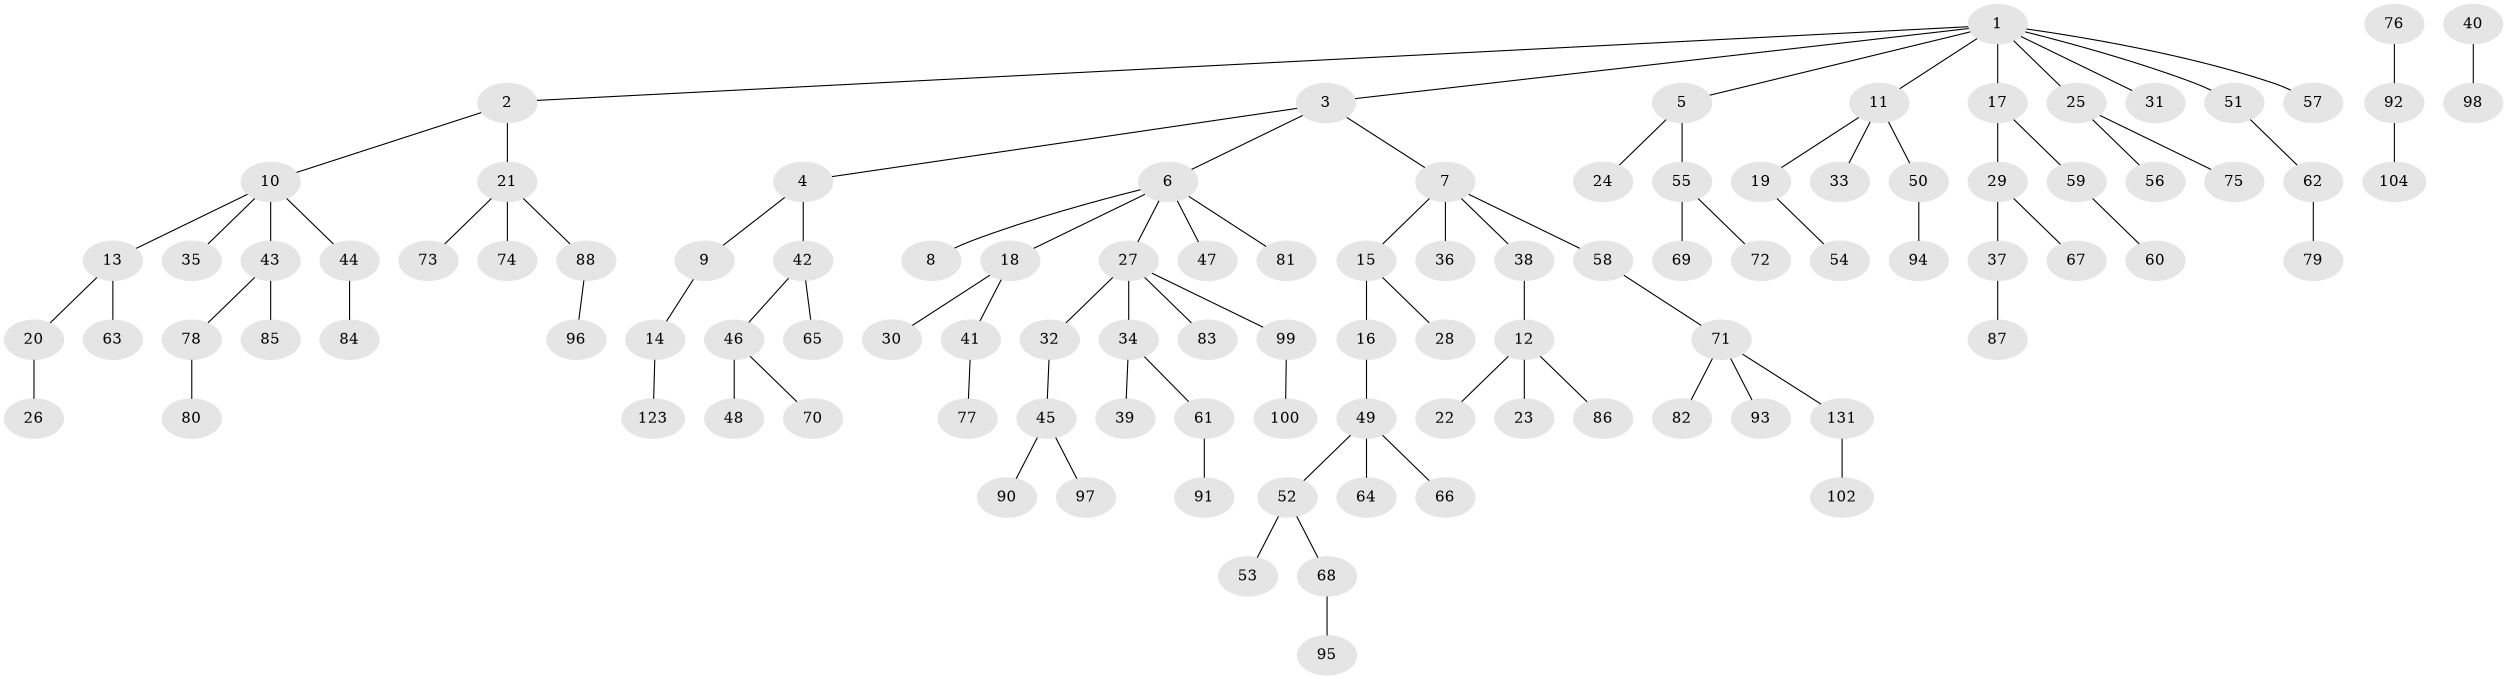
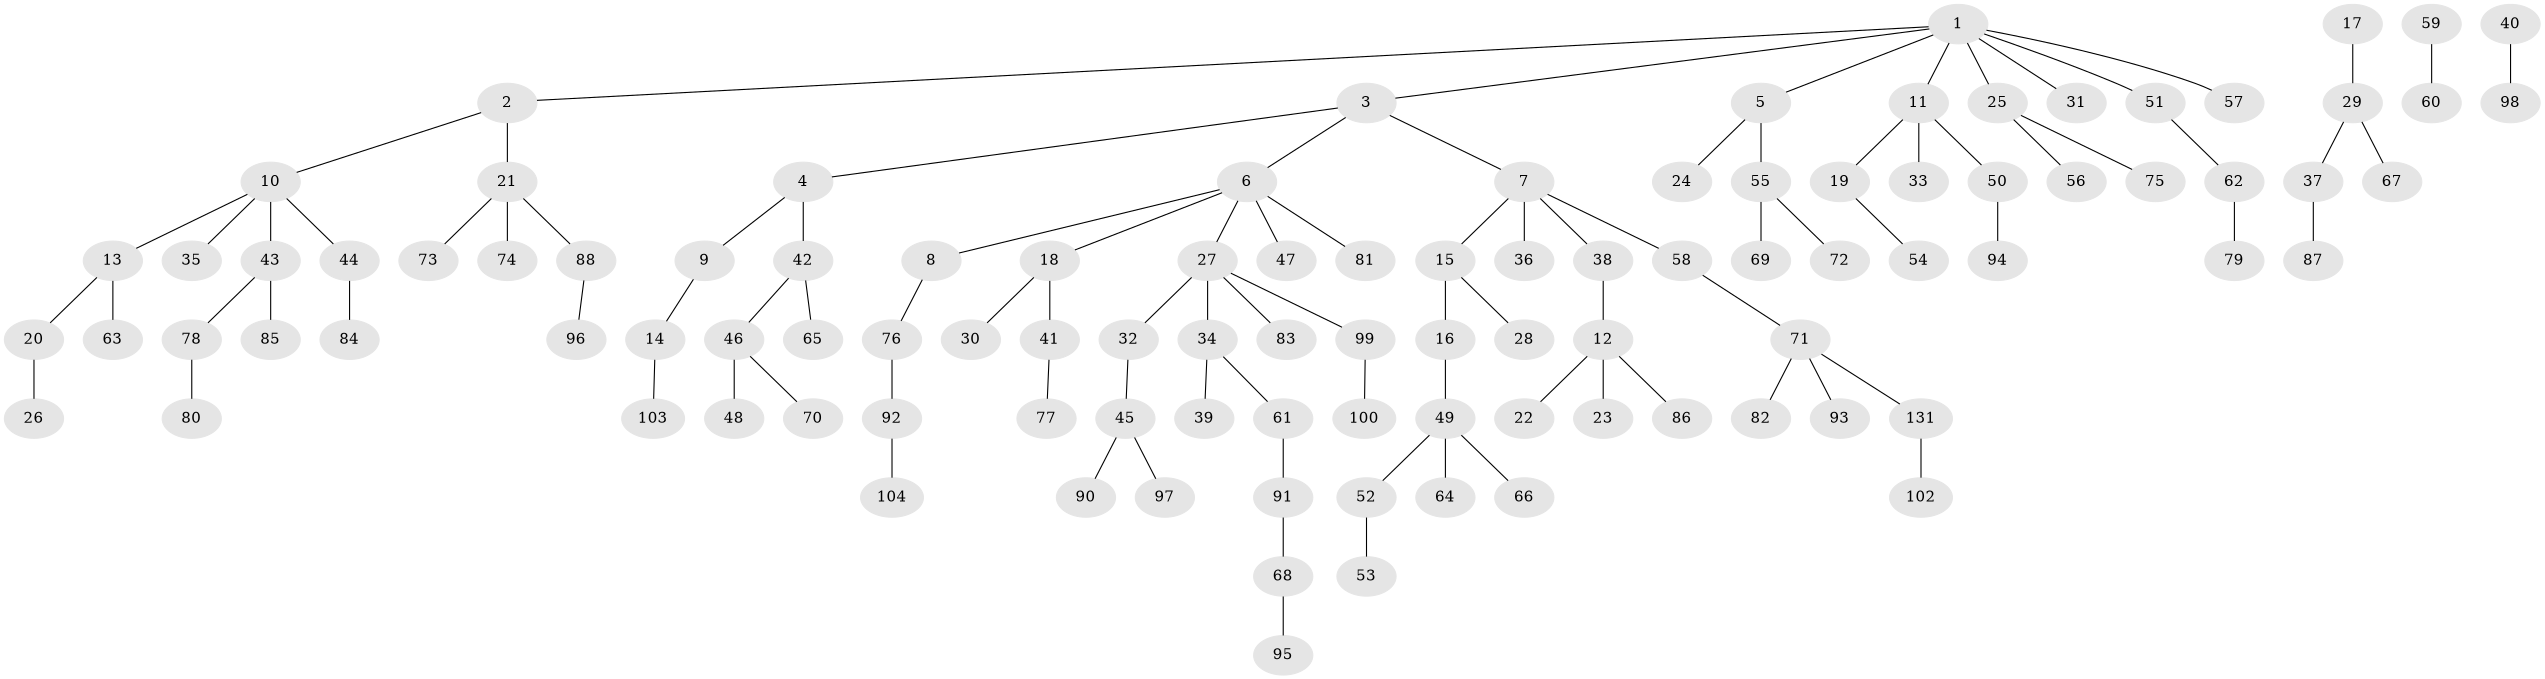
edge "1" -- "17": removed
edge "17" -- "59": removed
edge "8" -- "76": added
node "123": label "123" -> "103"
edge "52" -- "68": now "91" -- "68"
